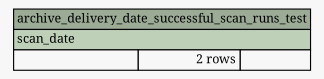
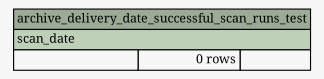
node "archive_delivery_date_successful_scan_runs_test": text "2 rows" -> "0 rows"
